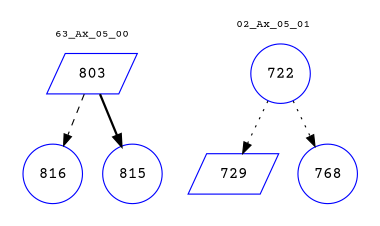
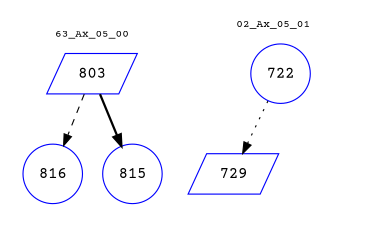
node "768": removed
